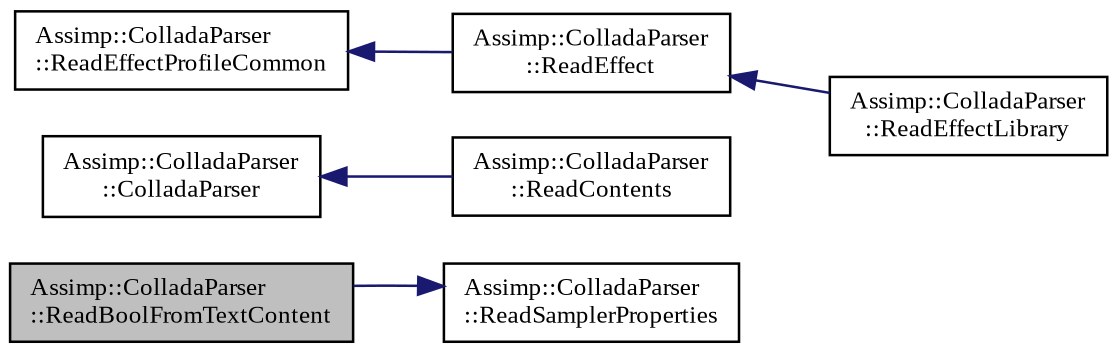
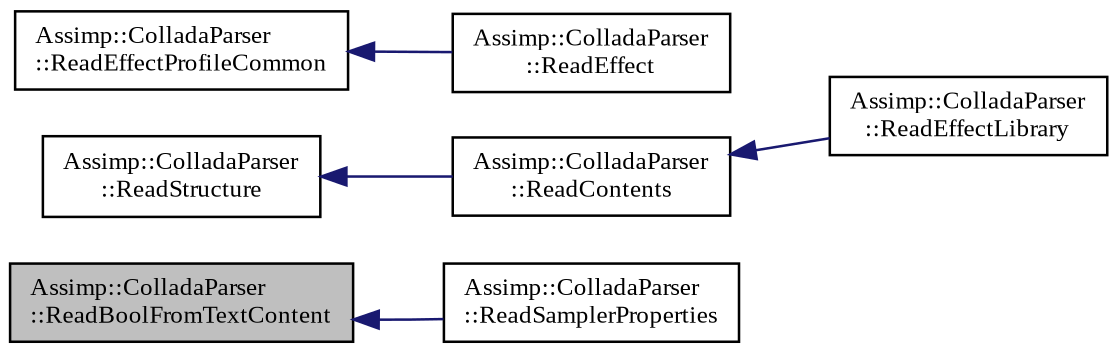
edge "Assimp::ColladaParser ::ReadEffectLibrary" -> "Assimp::ColladaParser ::ReadEffect": now "Assimp::ColladaParser ::ReadEffectLibrary" -> "Assimp::ColladaParser ::ReadContents"
node "Assimp::ColladaParser ::ColladaParser": label "Assimp::ColladaParser ::ColladaParser" -> "Assimp::ColladaParser ::ReadStructure"
edge "Assimp::ColladaParser ::ReadBoolFromTextContent" -> "Assimp::ColladaParser ::ReadSamplerProperties": reversed
